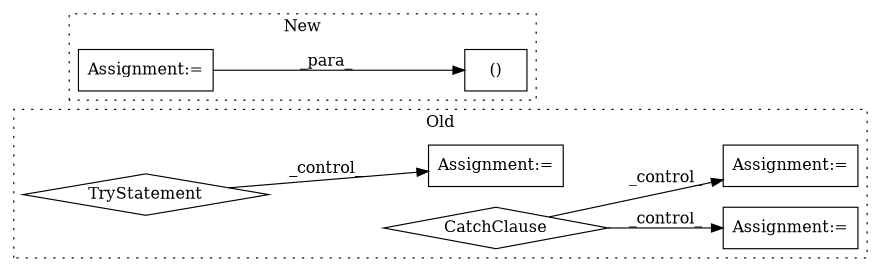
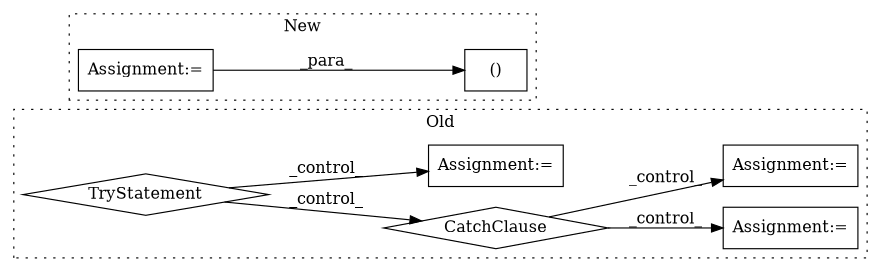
edge "TryStatement" -> "CatchClause": added, label "_control_"
